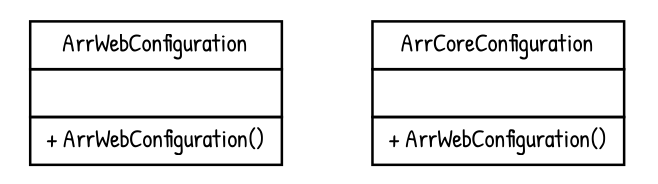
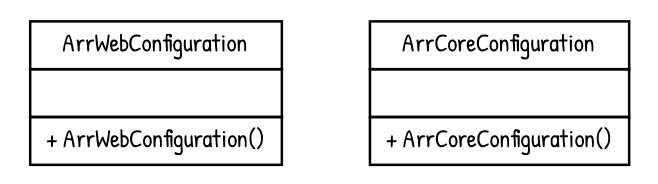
node "ArrCoreConfiguration": text "+ ArrWebConfiguration()" -> "+ ArrCoreConfiguration()"
